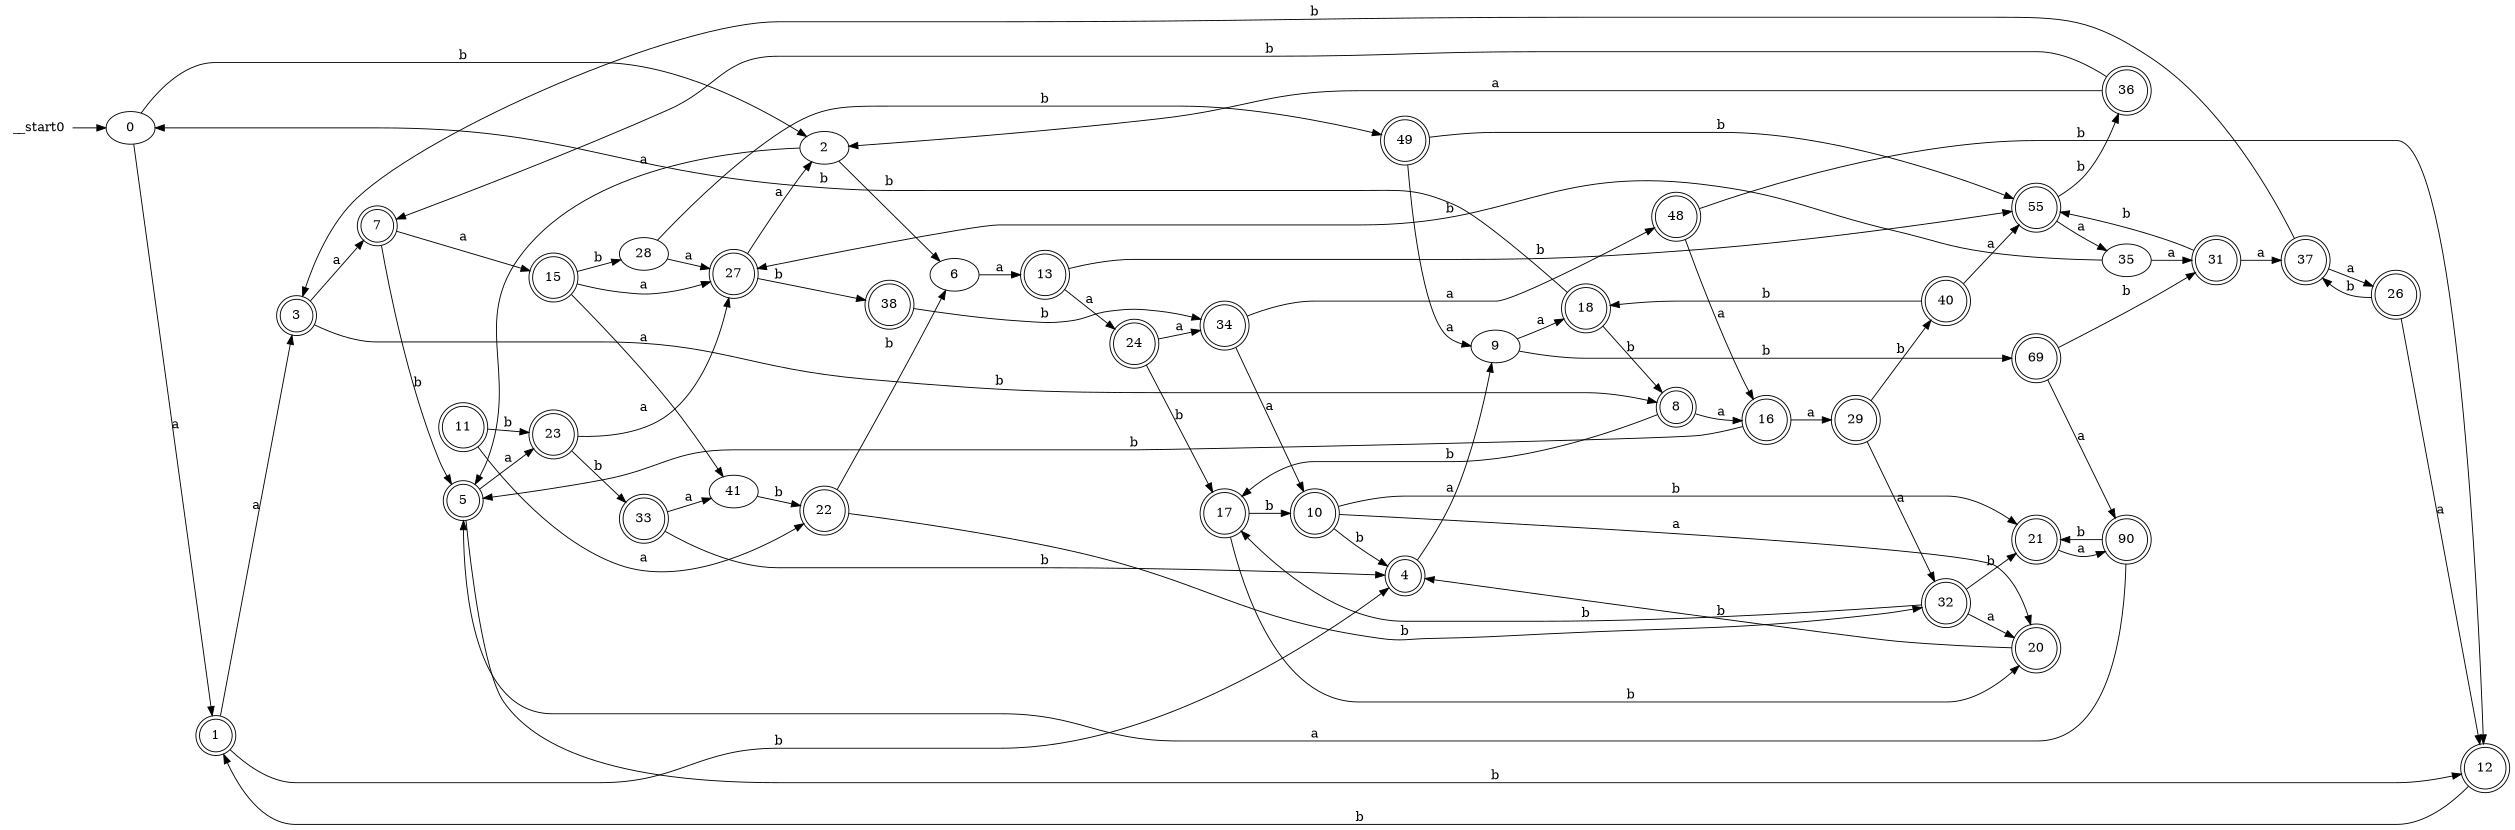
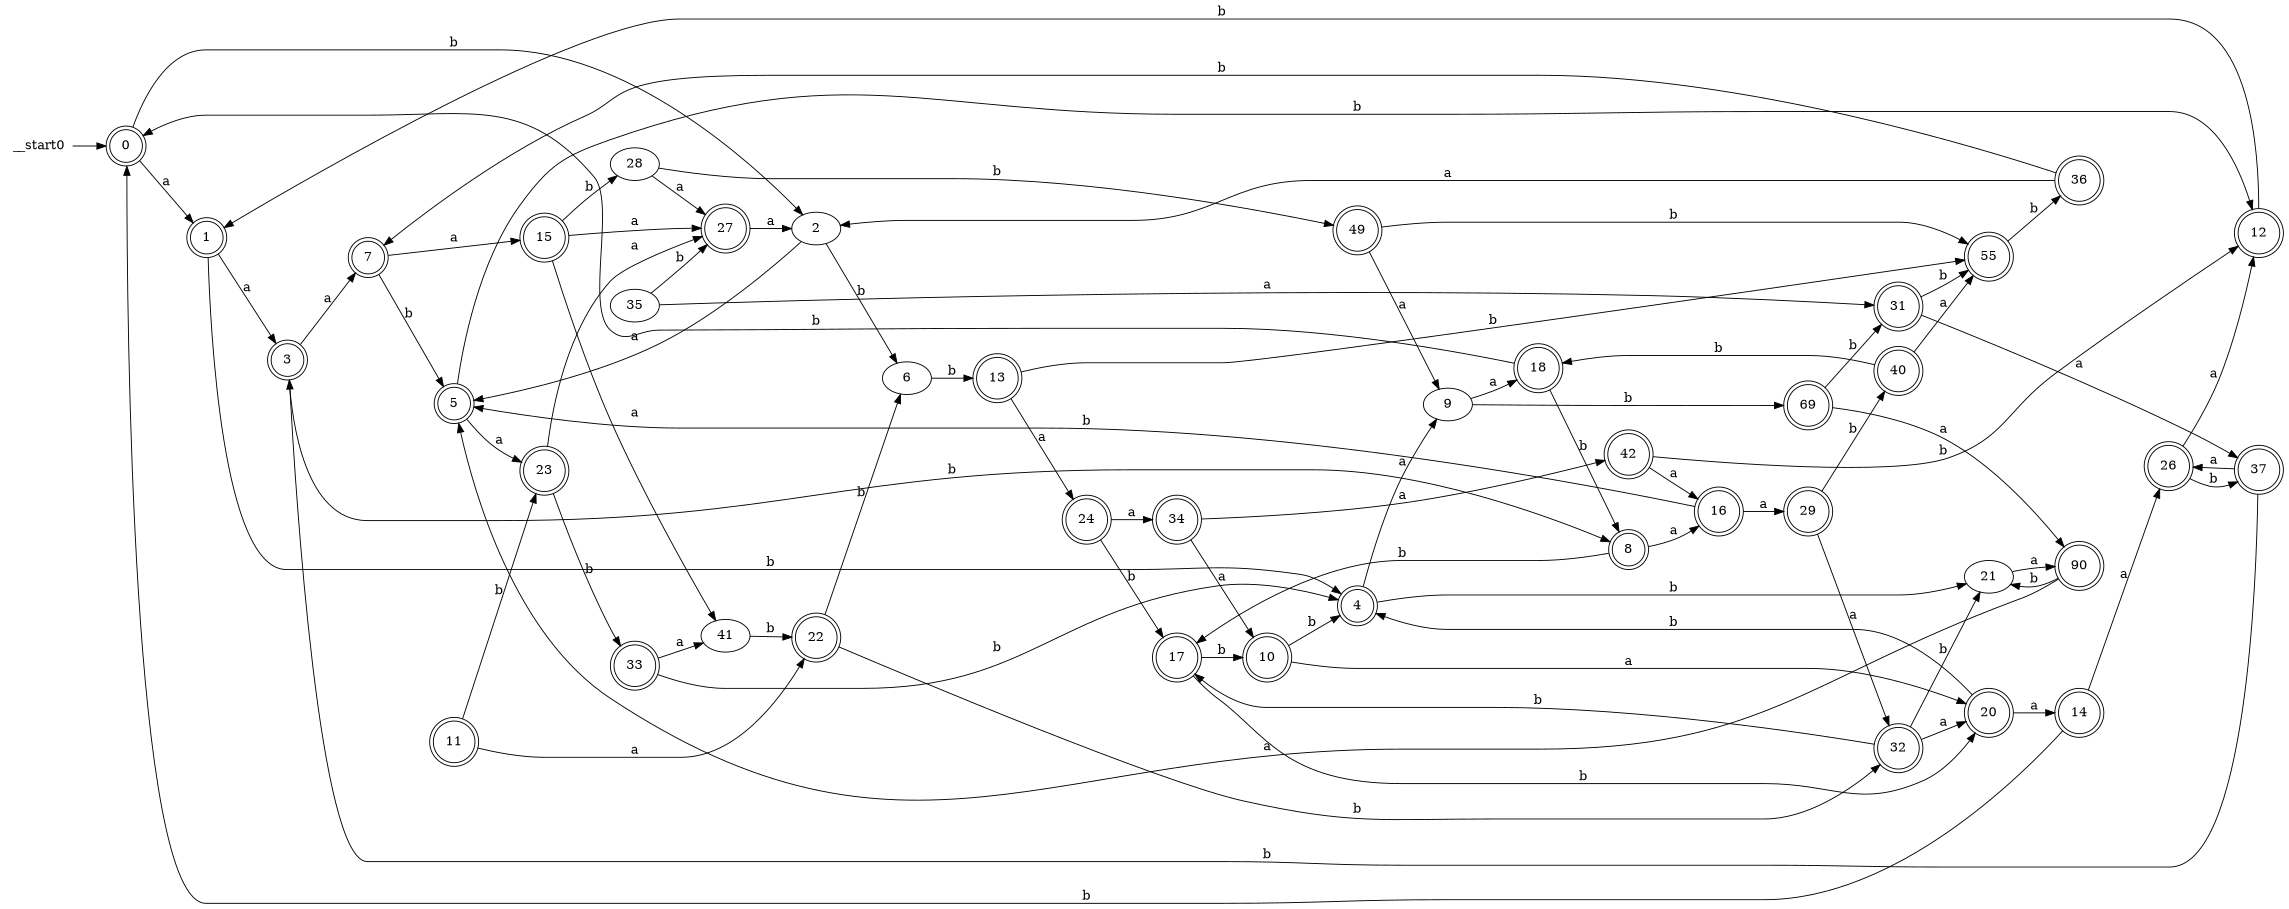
node "0": shape ellipse -> doublecircle
node "48": label "48" -> "42"
edge "55" -> "35": removed, label "a"
edge "6" -> "13": label "a" -> "b"
node "38": removed
edge "10" -> "21": now "4" -> "21"
node "21": shape doublecircle -> ellipse
node "14": added
